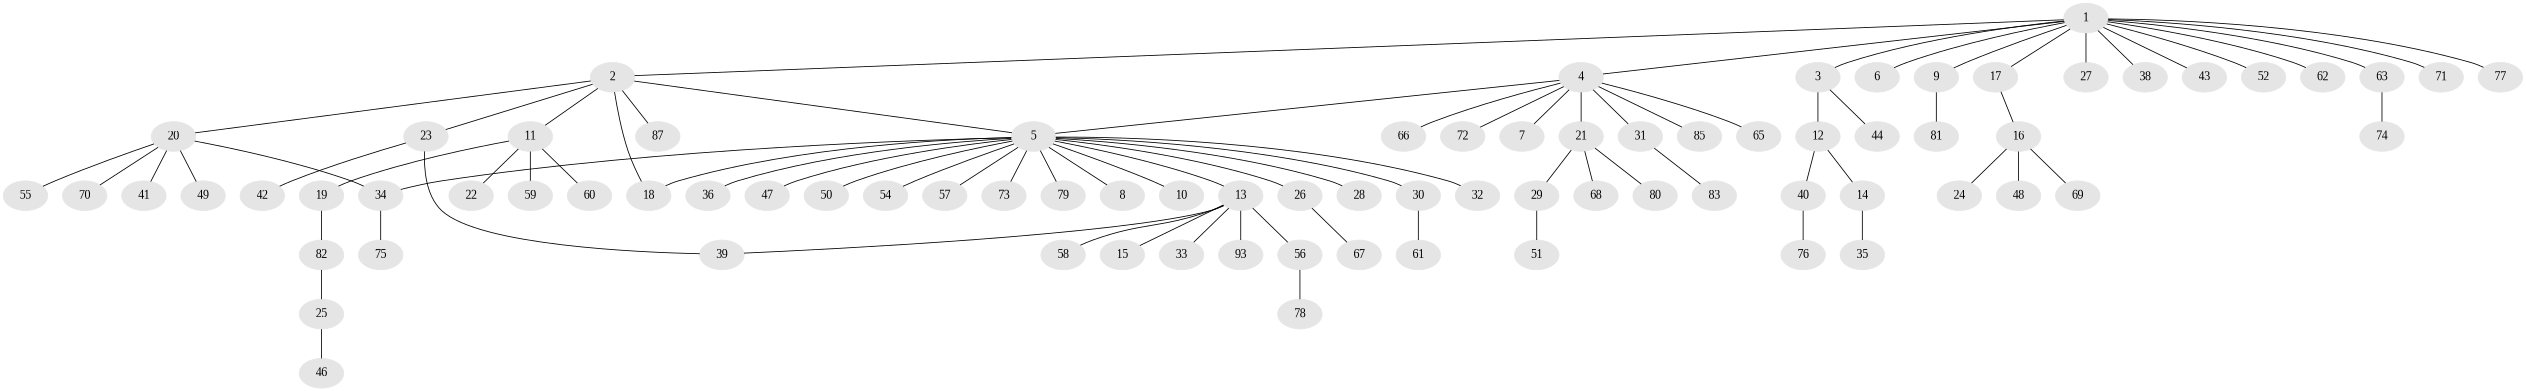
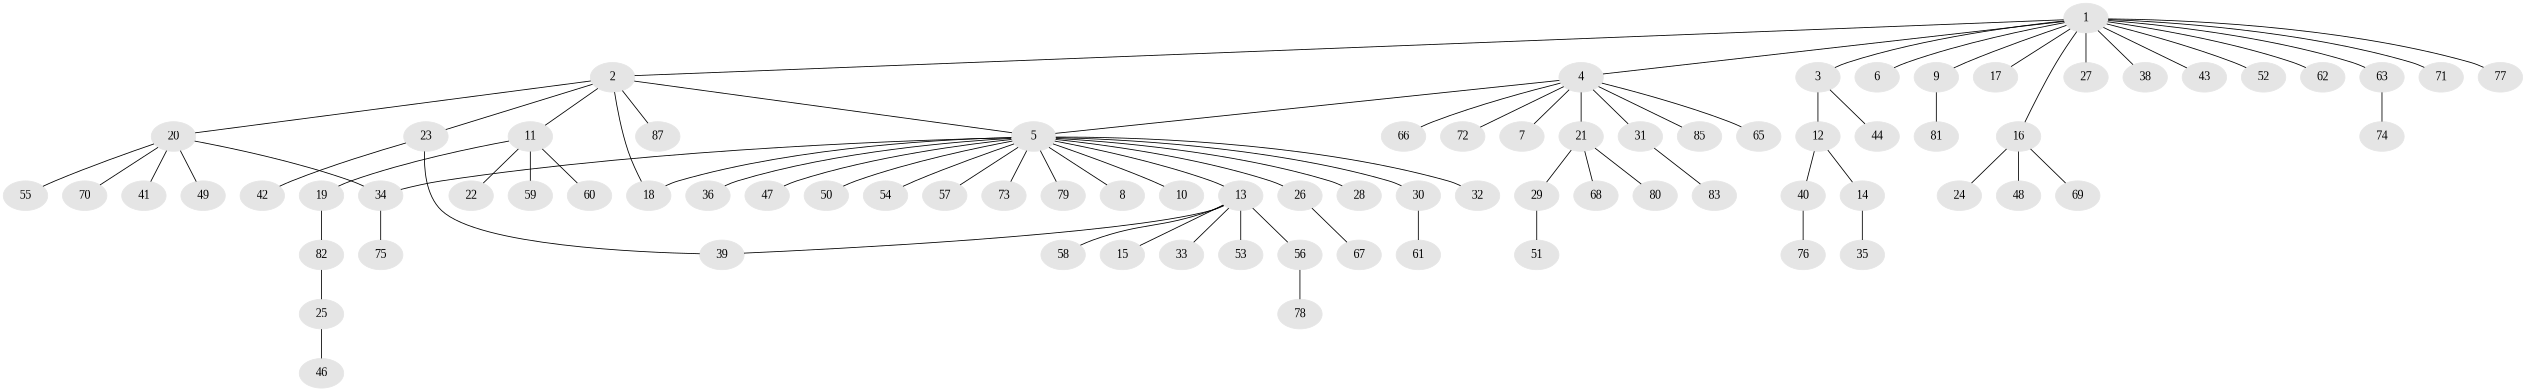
edge "17" -- "16": now "1" -- "16"
node "93": label "93" -> "53"
